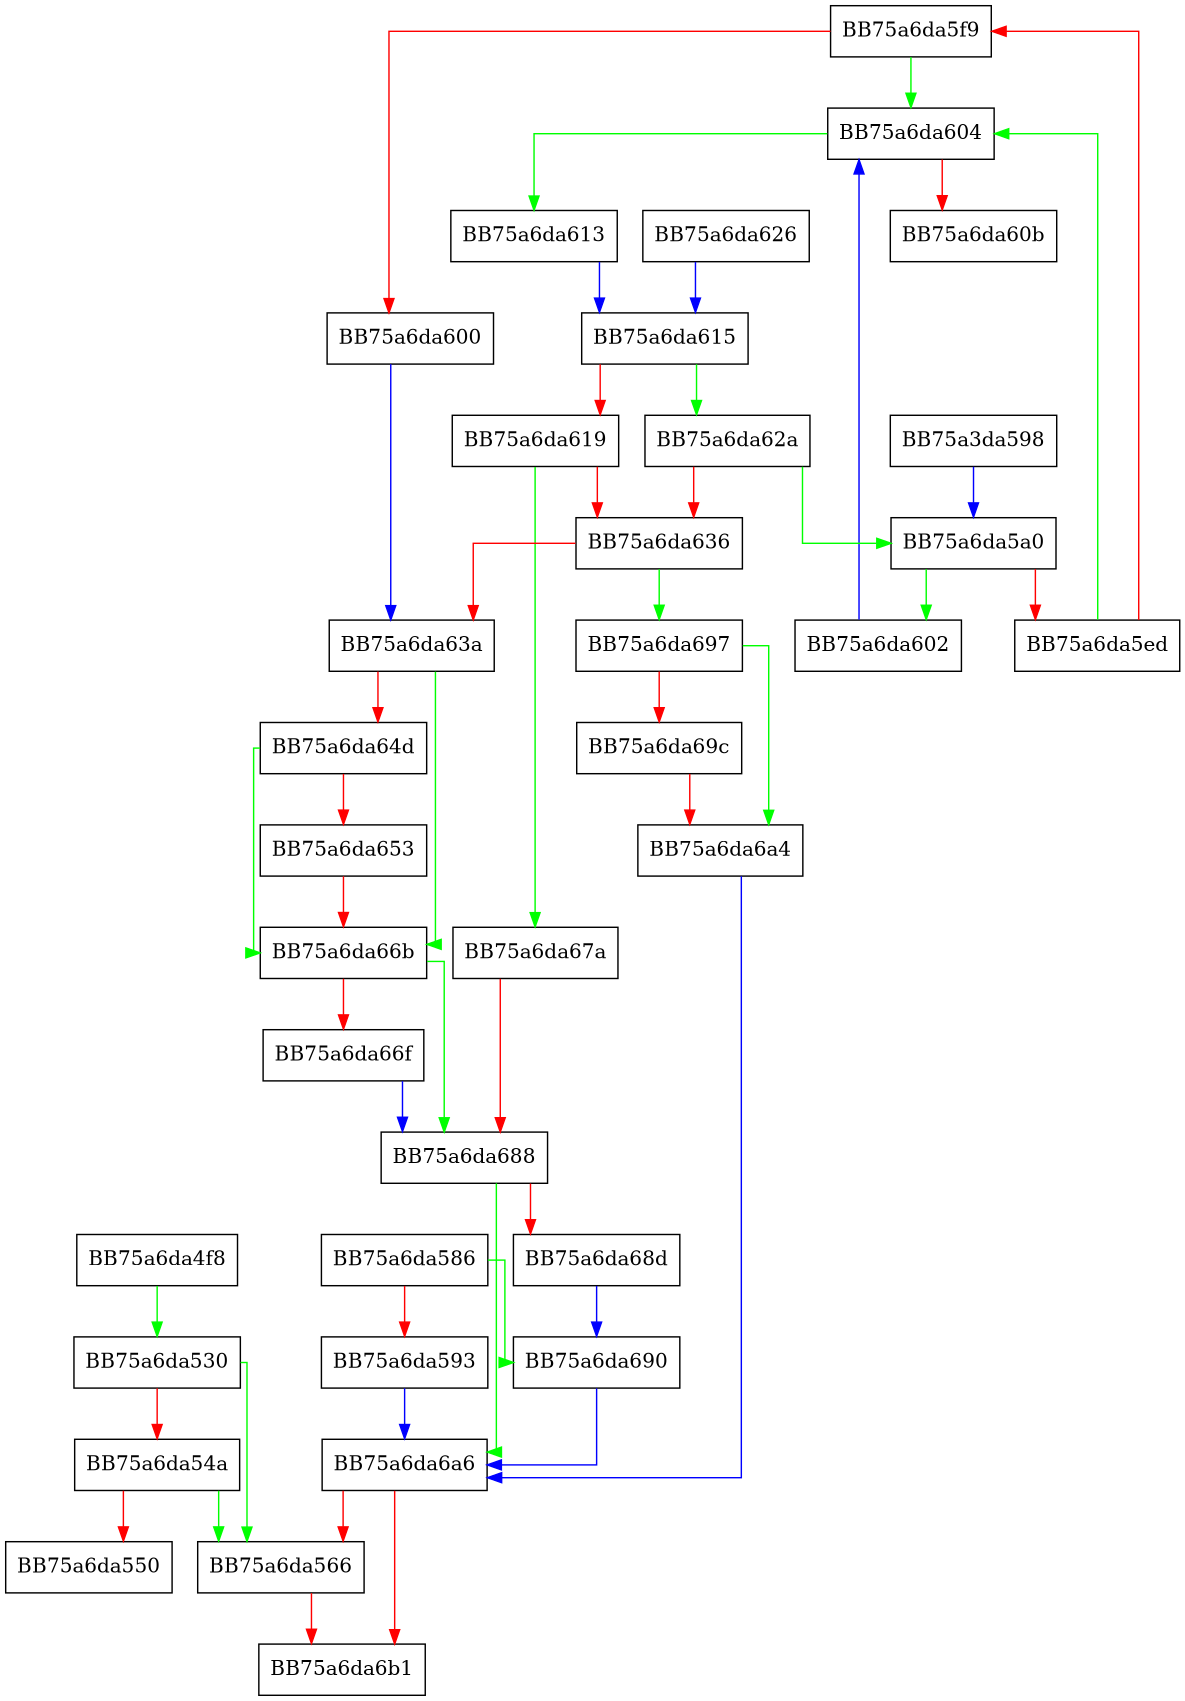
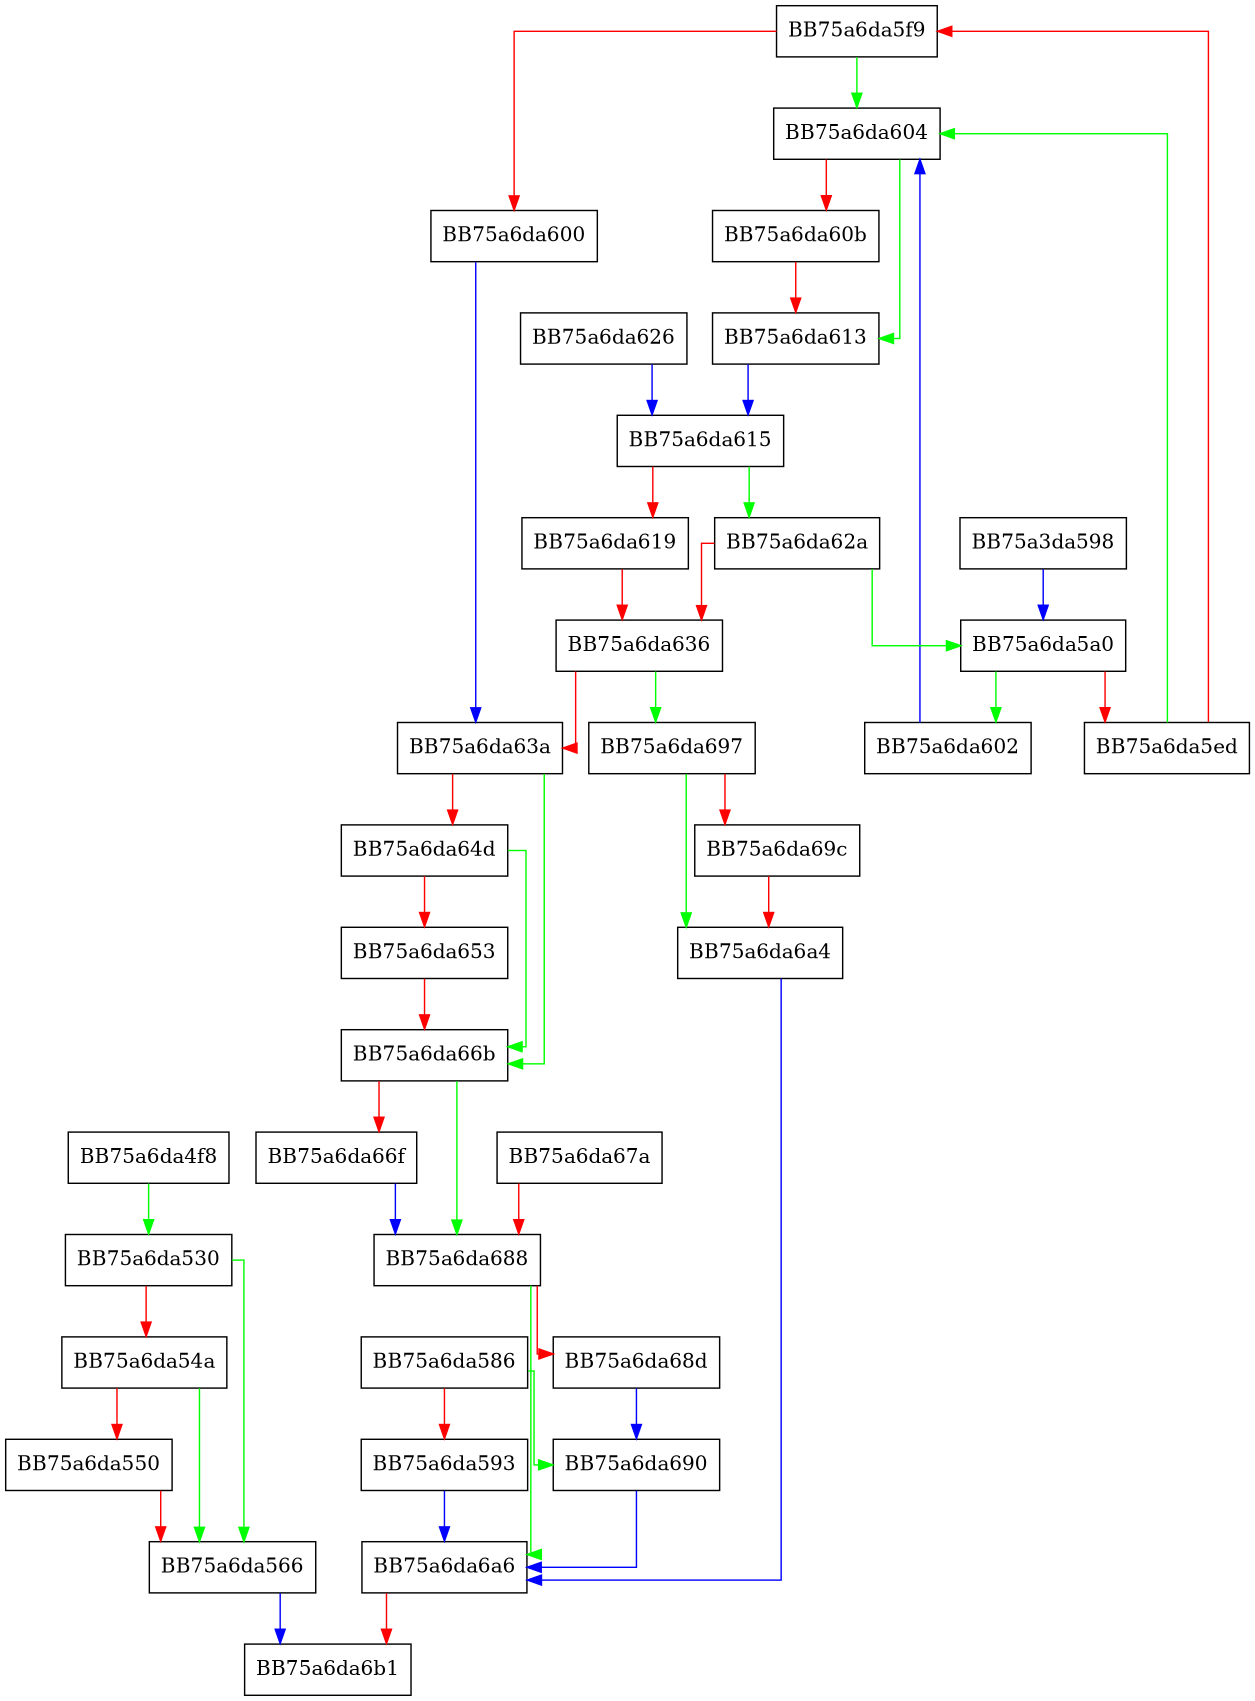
edge "BB75a6da60b" -> "BB75a6da613": added
edge "BB75a6da619" -> "BB75a6da67a": removed
edge "BB75a6da6a6" -> "BB75a6da566": now "BB75a6da550" -> "BB75a6da566"
edge "BB75a6da566" -> "BB75a6da6b1": color red -> blue
